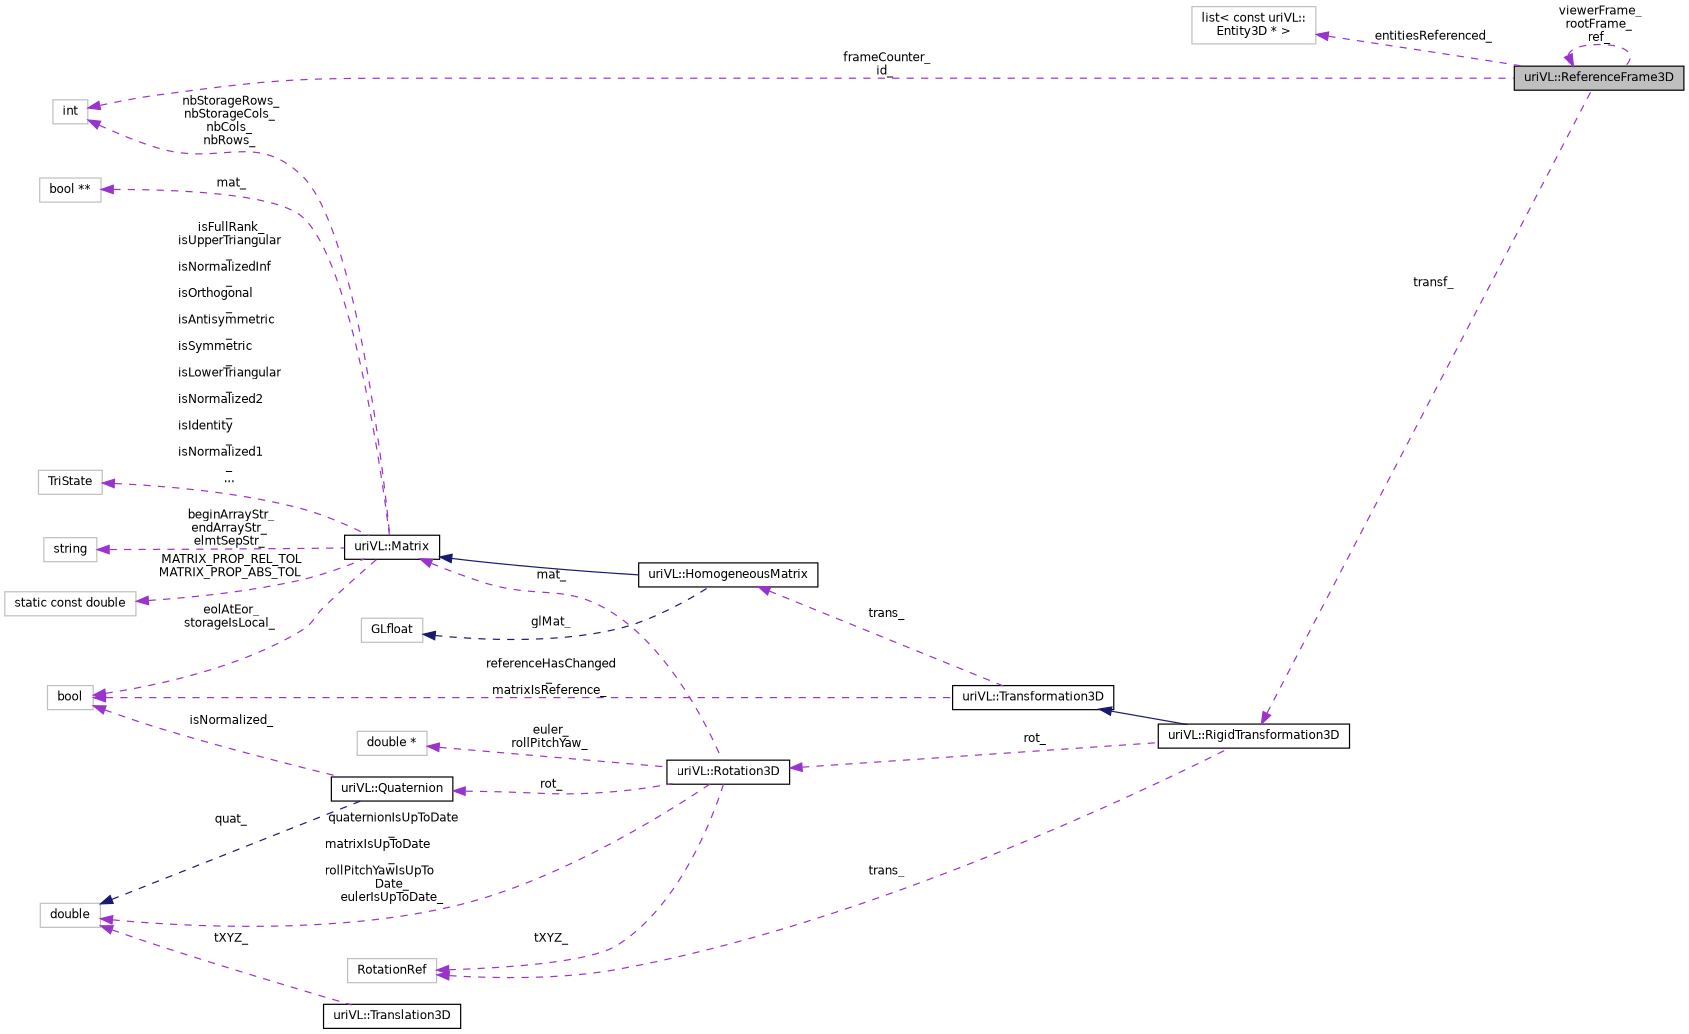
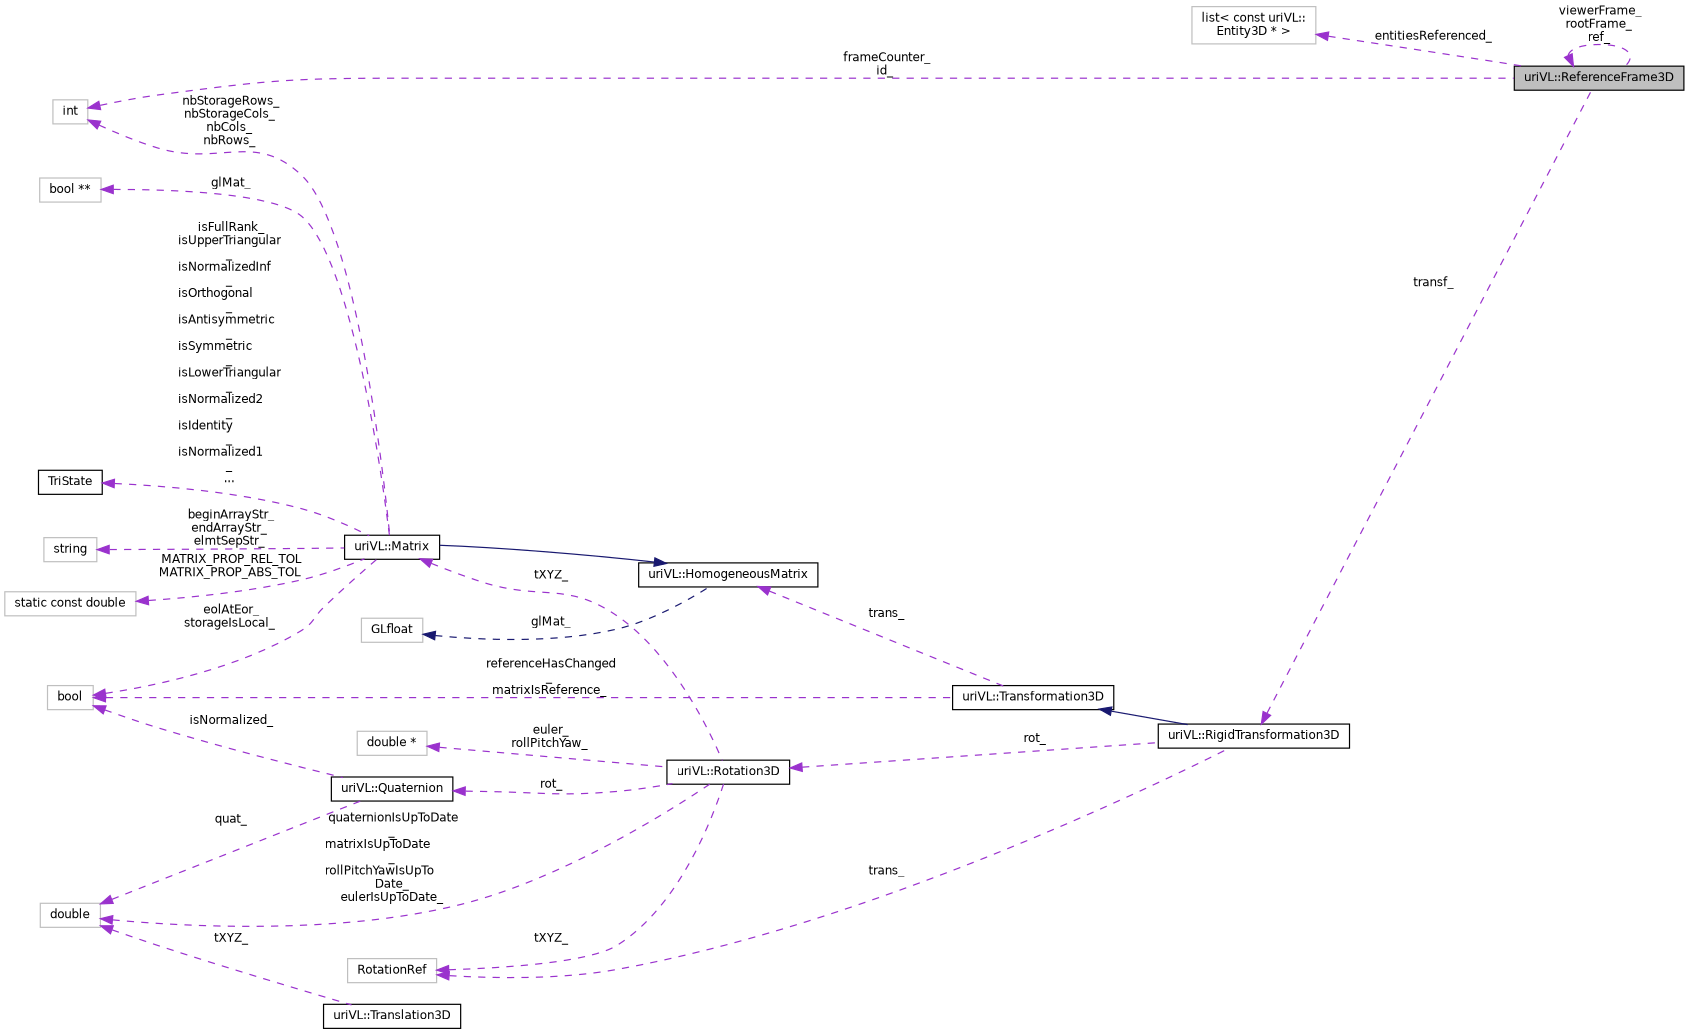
edge "uriVL::Matrix" -> "bool **": label " mat_" -> " glMat_"
node "TriState": color grey75 -> black
edge "uriVL::HomogeneousMatrix" -> "uriVL::Matrix": reversed
edge "uriVL::Rotation3D" -> "uriVL::Matrix": label " mat_" -> " tXYZ_"
edge "uriVL::Quaternion" -> "double": color midnightblue -> darkorchid3
